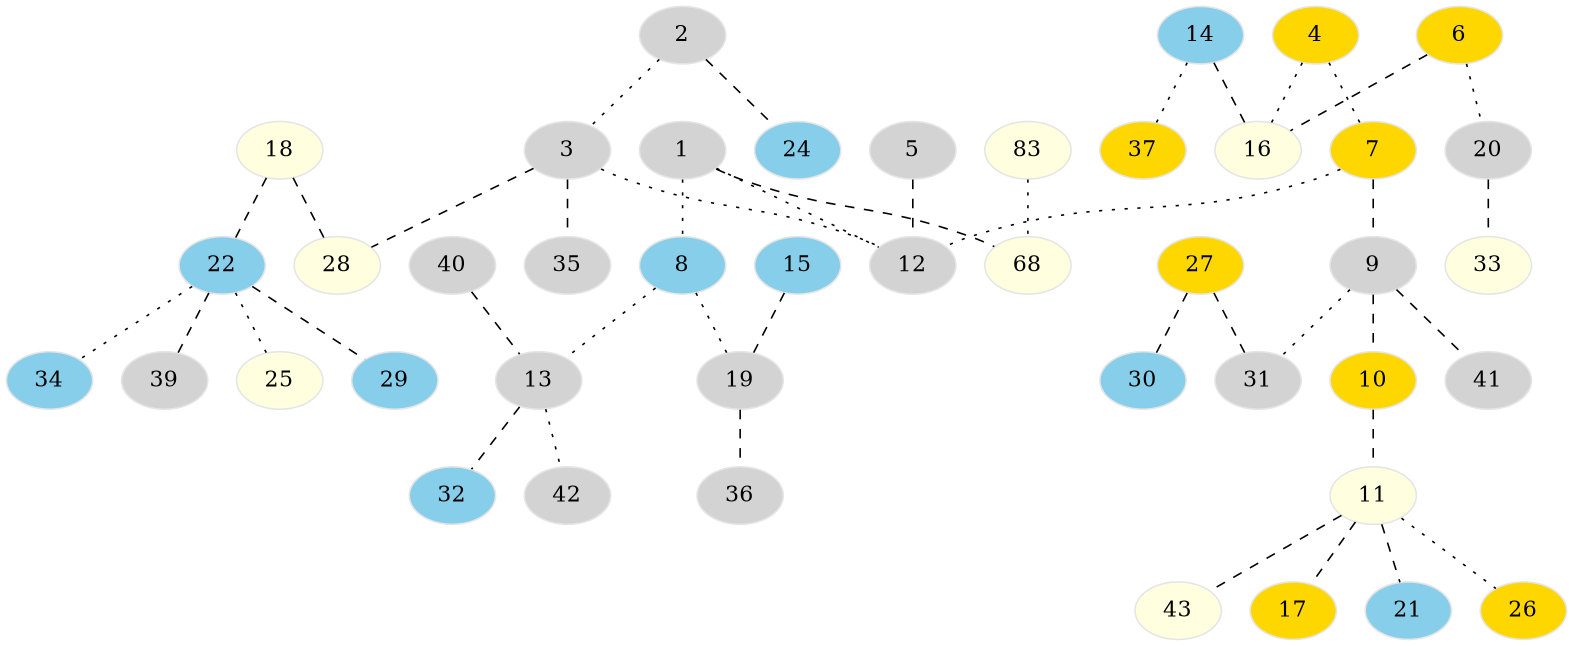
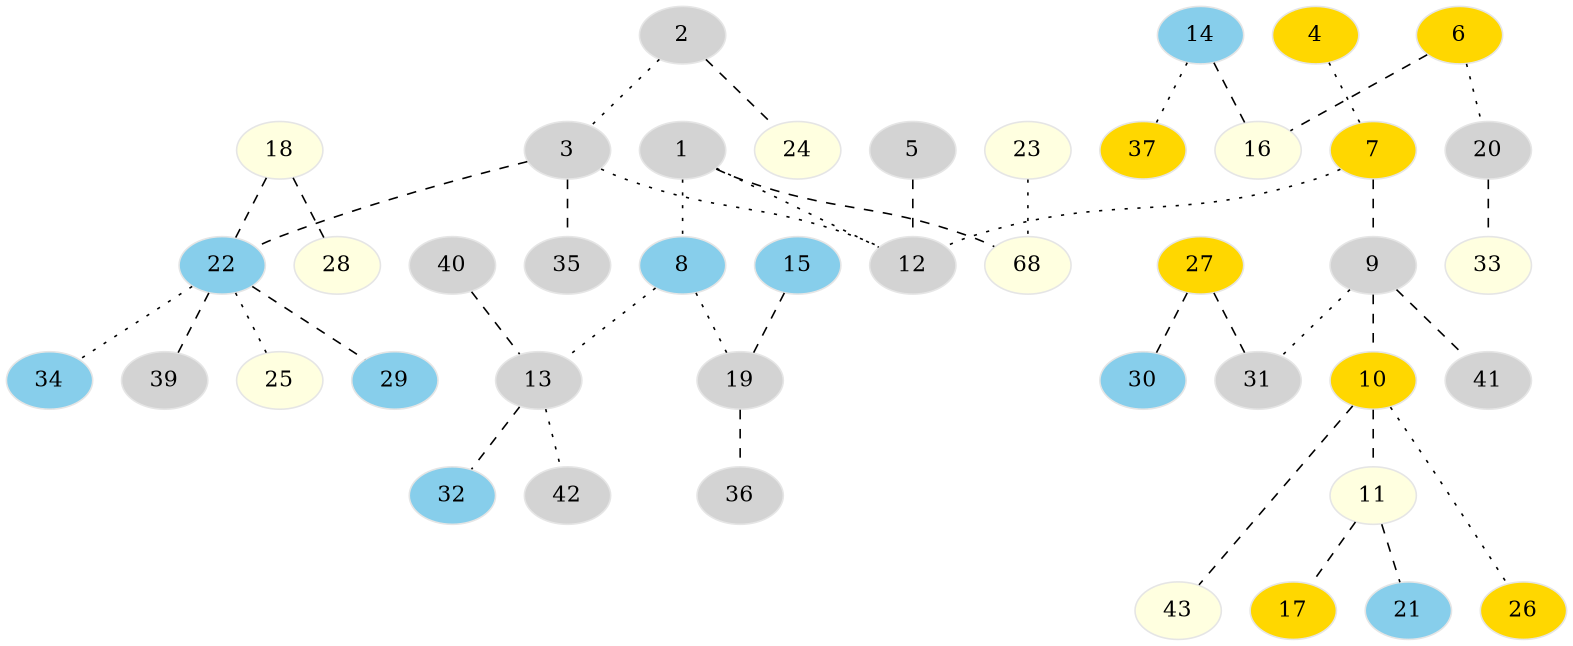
edge "4" -- "16": removed
node "24": fillcolor skyblue -> lightyellow
node "83": label "83" -> "23"
edge "3" -- "28": now "3" -- "22"
edge "11" -- "43": now "10" -- "43"
edge "11" -- "26": now "10" -- "26"
